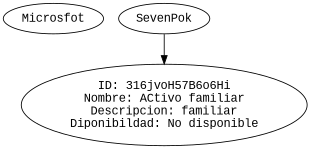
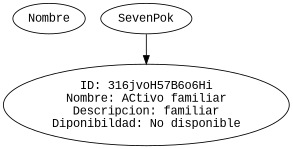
node "Microsfot": label "Microsfot" -> "Nombre"
